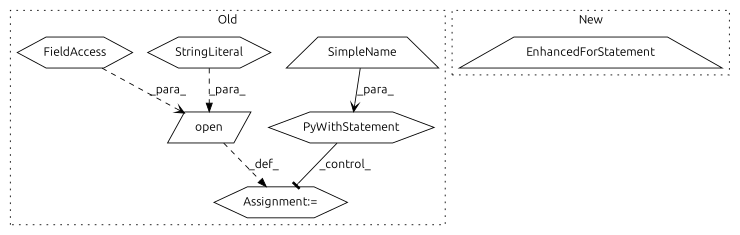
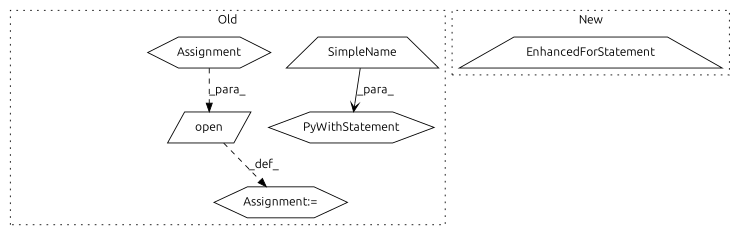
node "FieldAccess": removed
node "StringLiteral": label "StringLiteral" -> "Assignment"
edge "PyWithStatement" -> "Assignment:=": removed, label "_control_"
